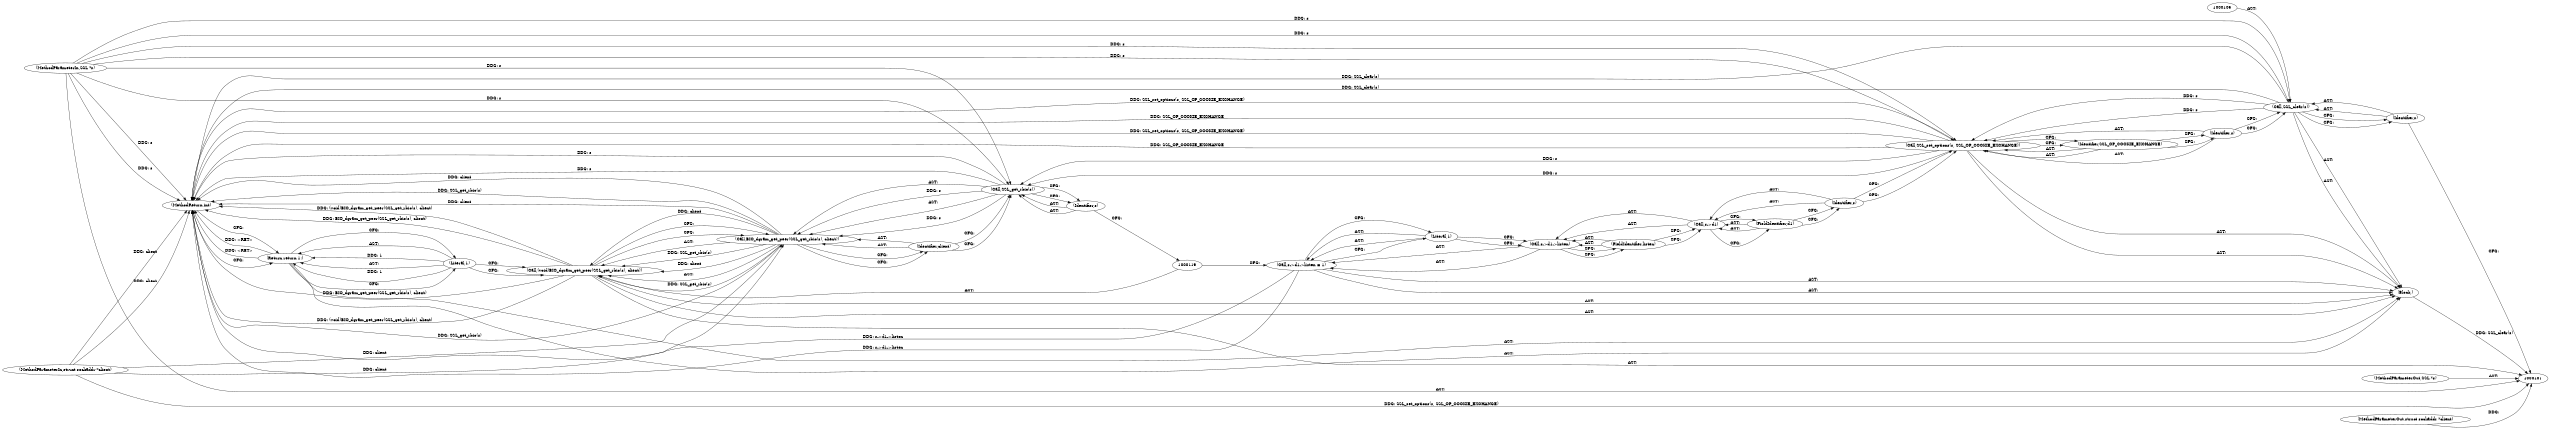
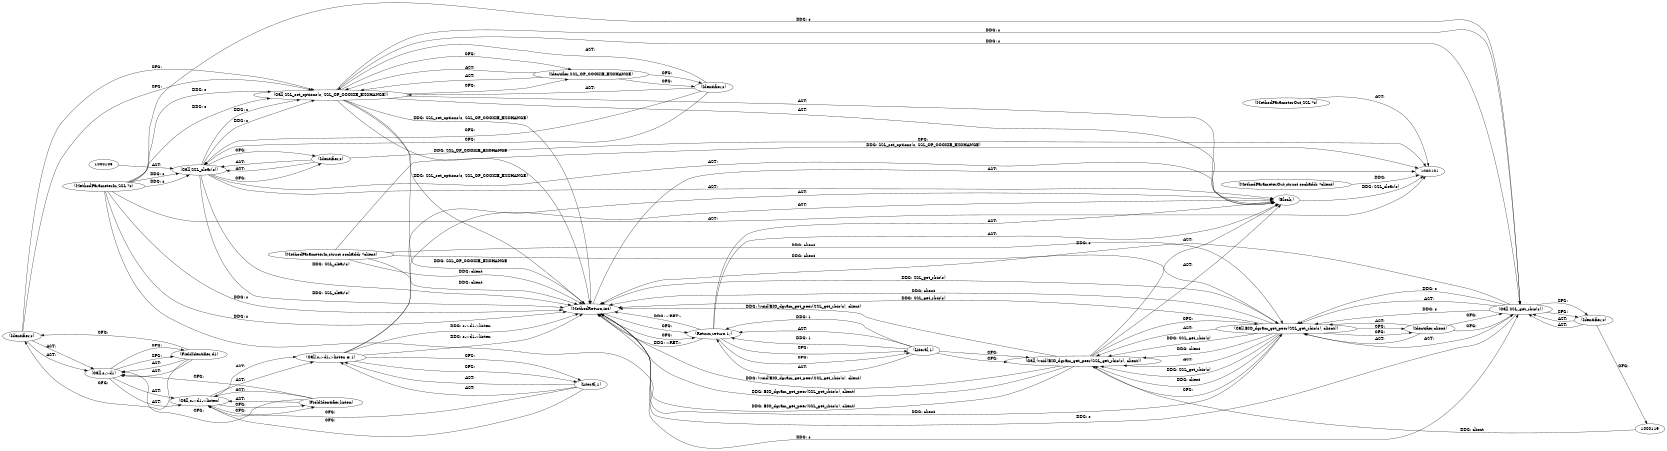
edge "1000119" -> "(Call,s->d1->listen = 1)": removed, label "CFG:"
edge "1000119" -> "(Call,(void)BIO_dgram_get_peer(SSL_get_rbio(s), client))": label "AST: " -> "DDG: client"
edge "(Call,(void)BIO_dgram_get_peer(SSL_get_rbio(s), client))" -> "1000101": now "(MethodReturn,int)" -> "1000101"
